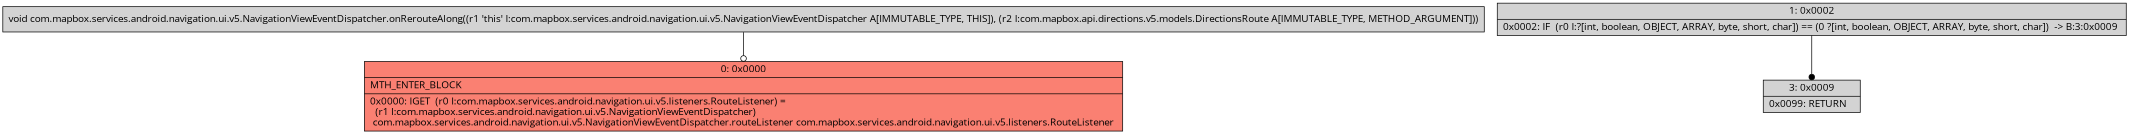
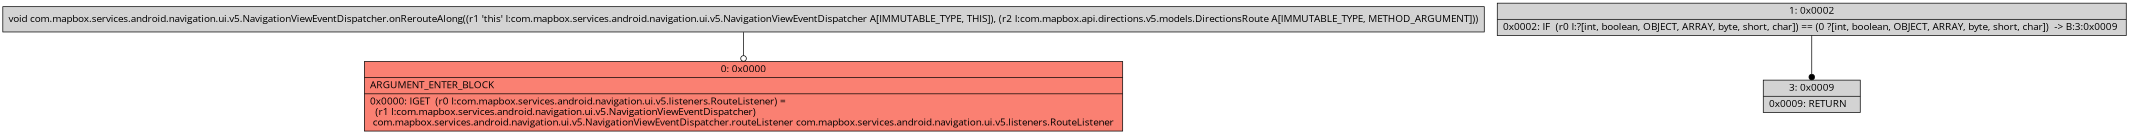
node "0: 0x0000": text "MTH_ENTER_BLOCK" -> "ARGUMENT_ENTER_BLOCK"
node "3: 0x0009": text "0x0099: RETURN" -> "0x0009: RETURN"
